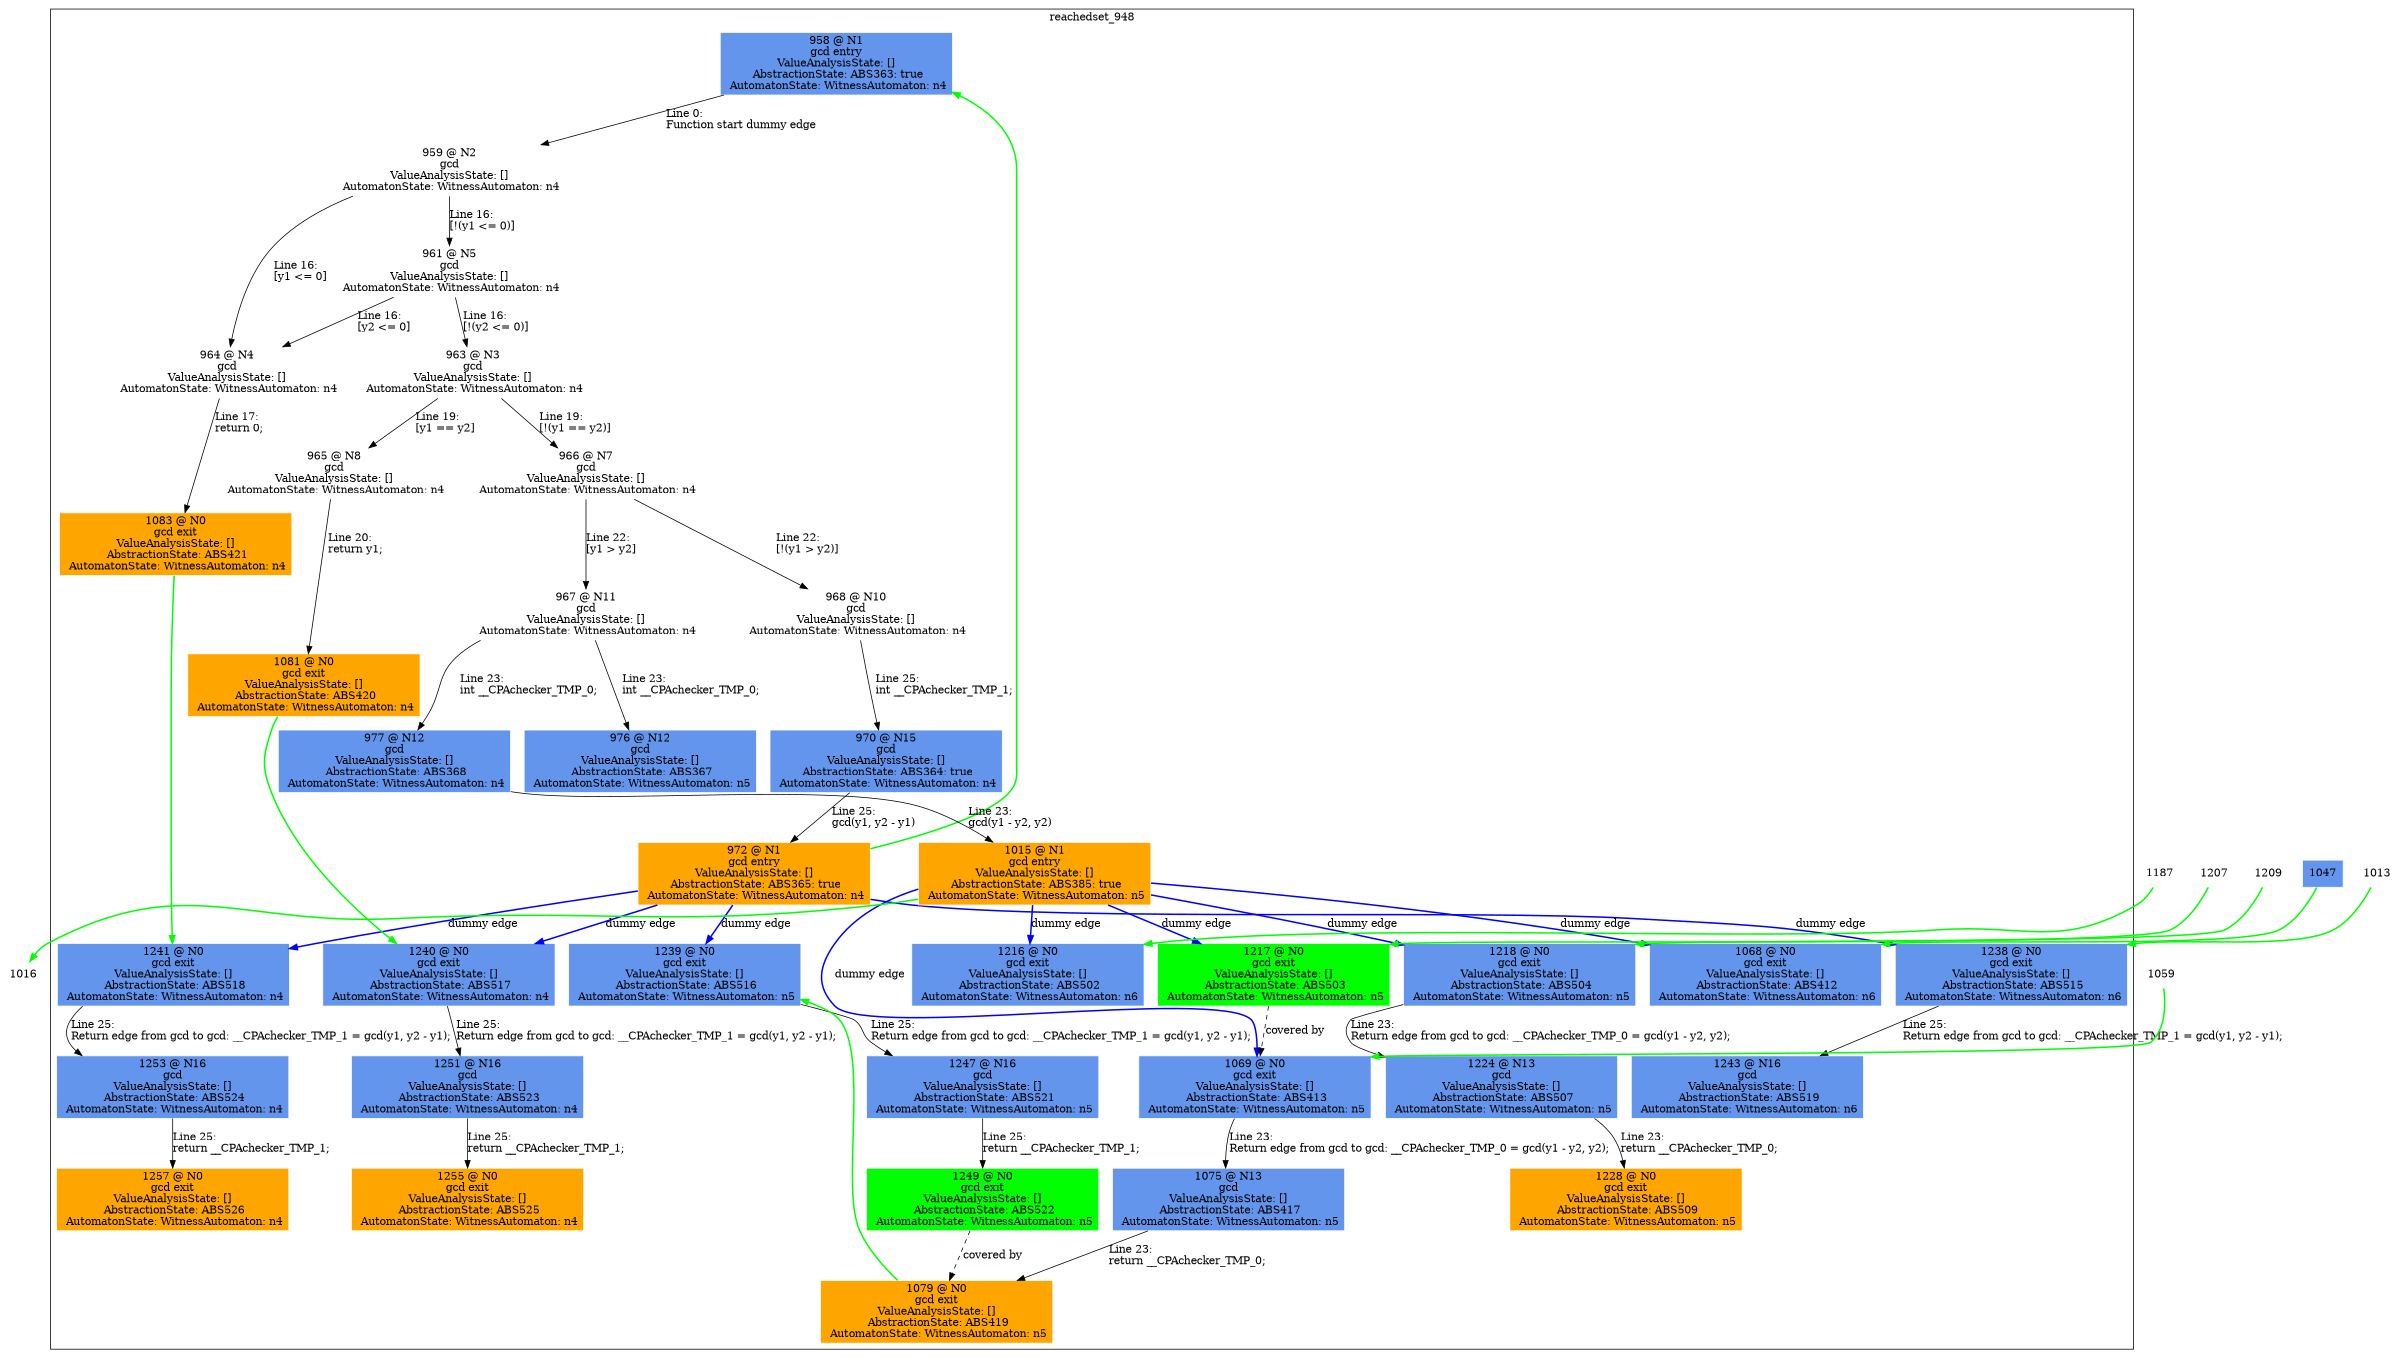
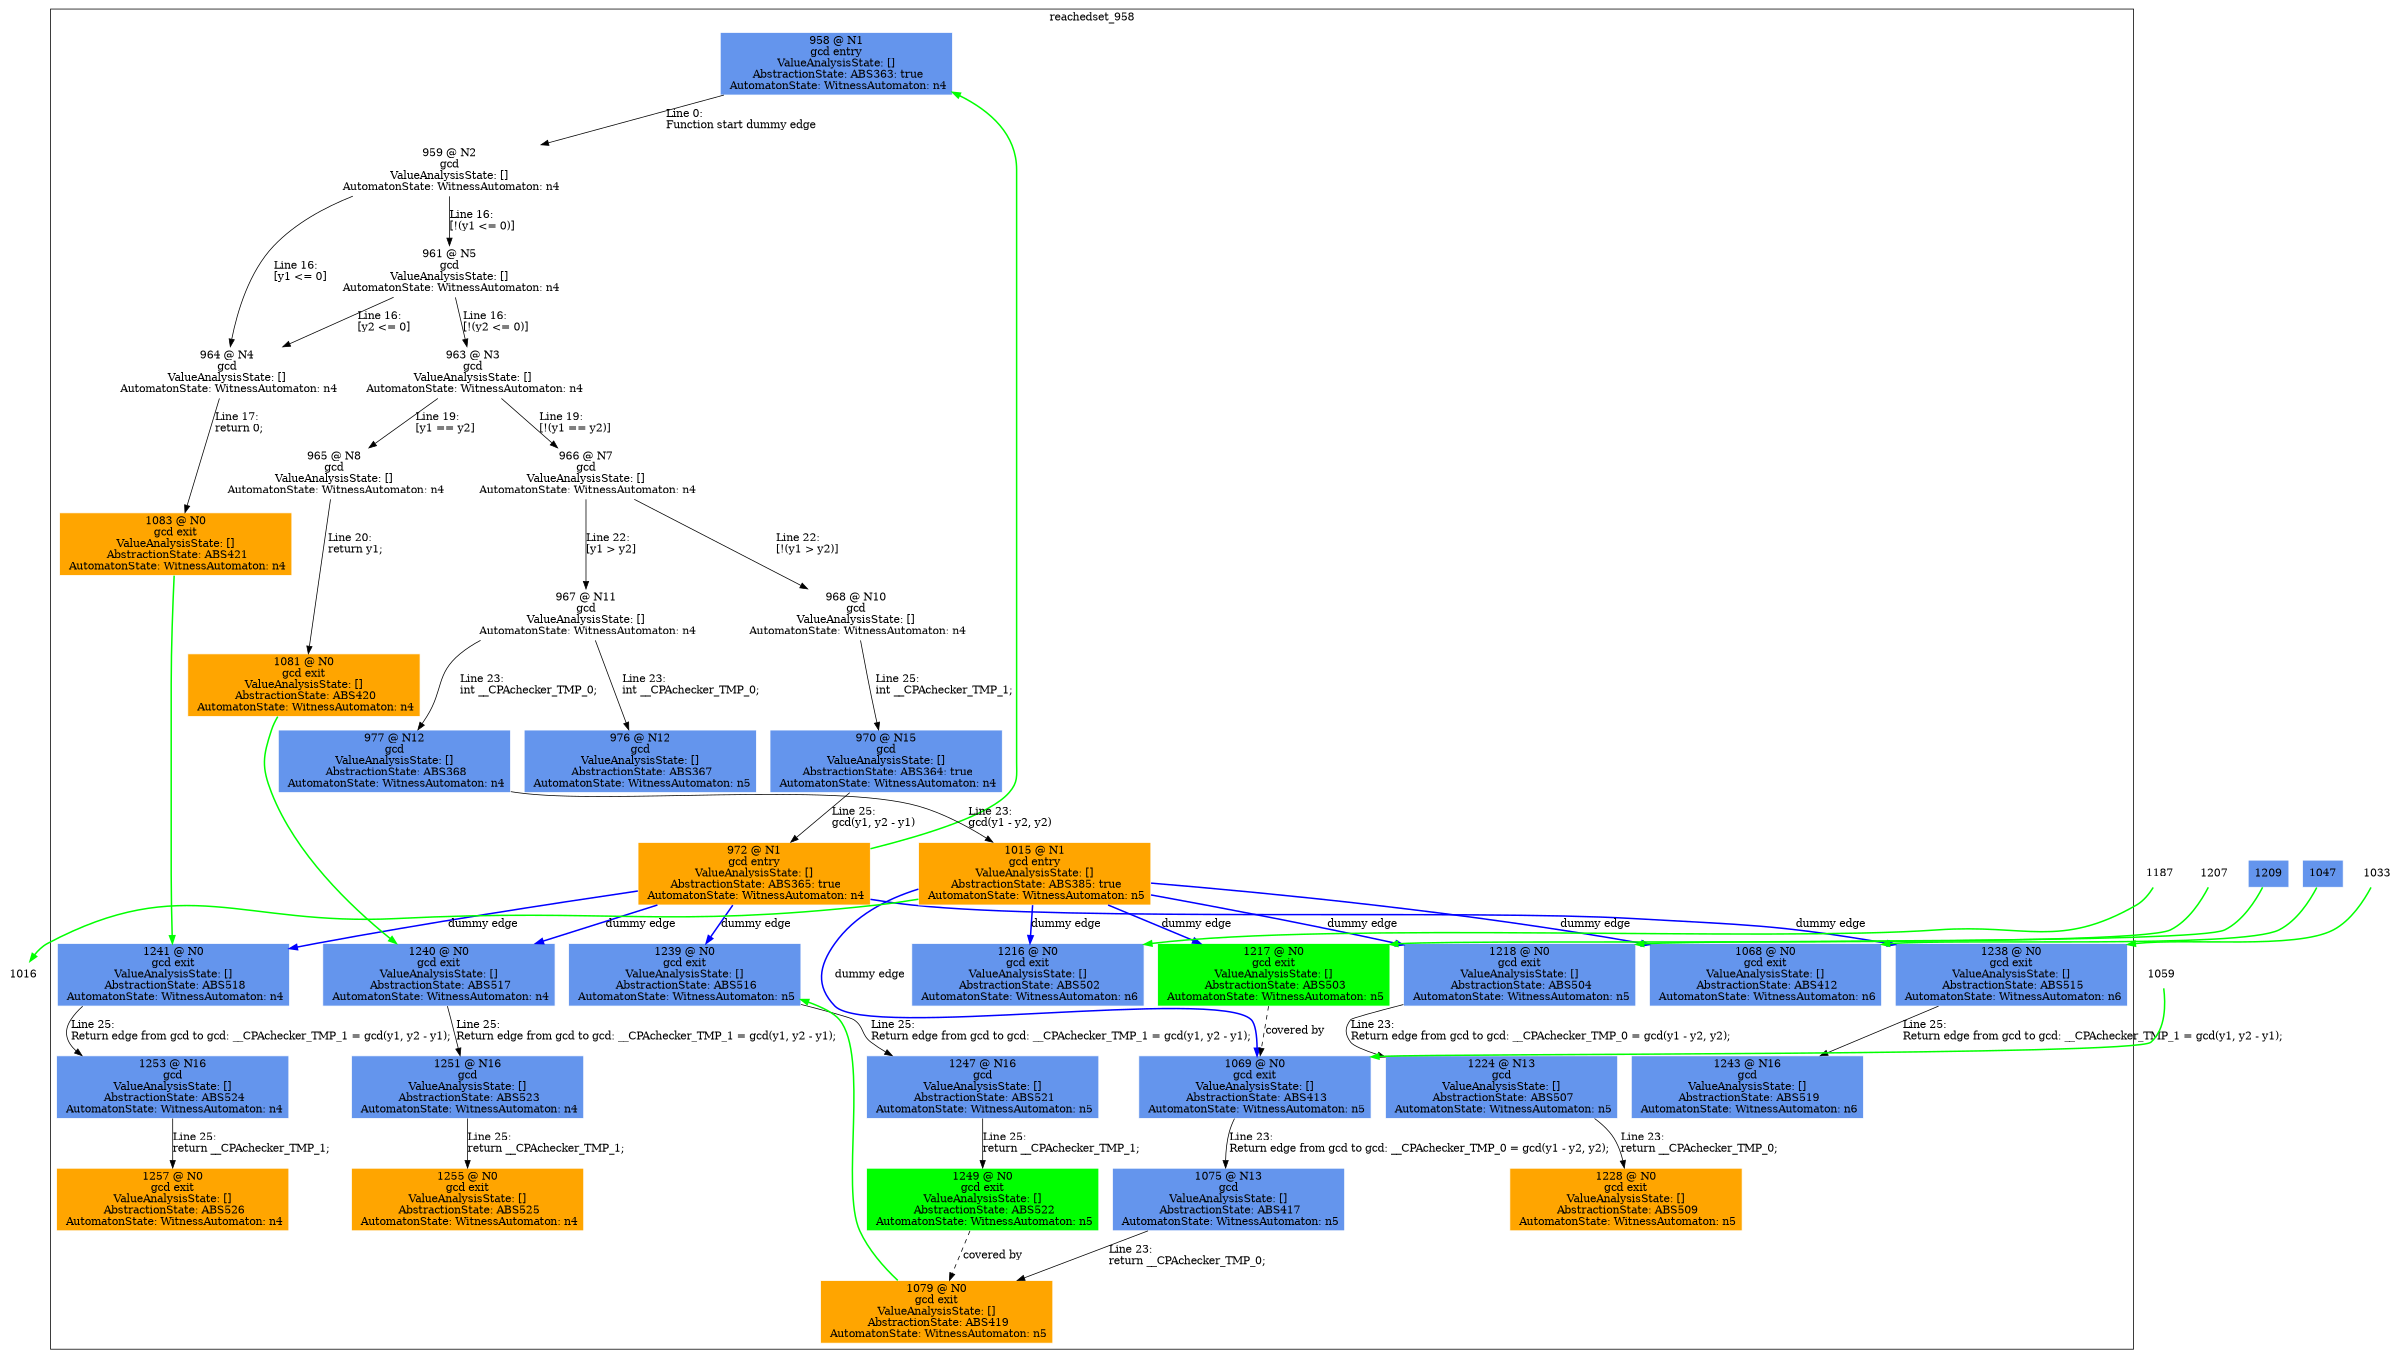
cluster "reachedset_948": label "reachedset_948" -> "reachedset_958"
node "1209": fillcolor white -> cornflowerblue
node "1013": label "1013" -> "1033"
